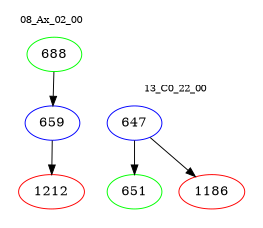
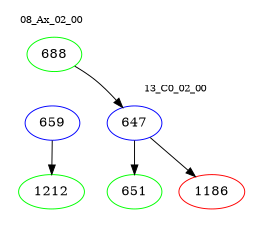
edge "688" -> "659": now "688" -> "647"
cluster "13_C0_22_00": label "13_C0_22_00" -> "13_C0_02_00"
node "1212": color red -> green
